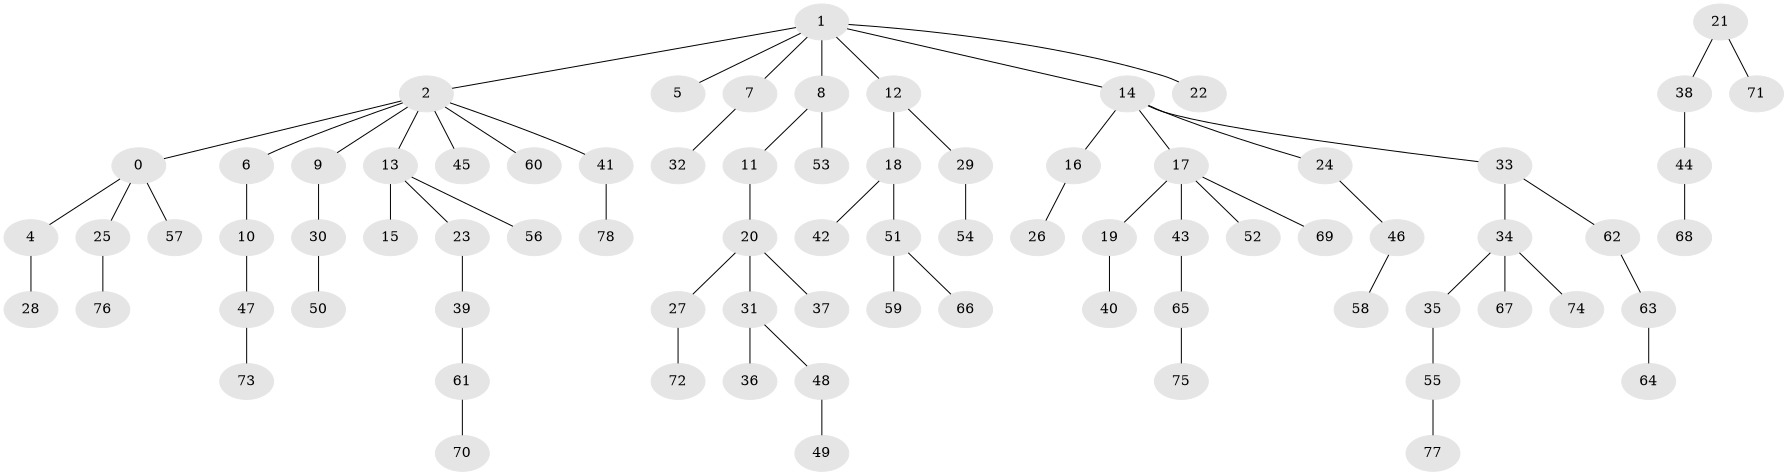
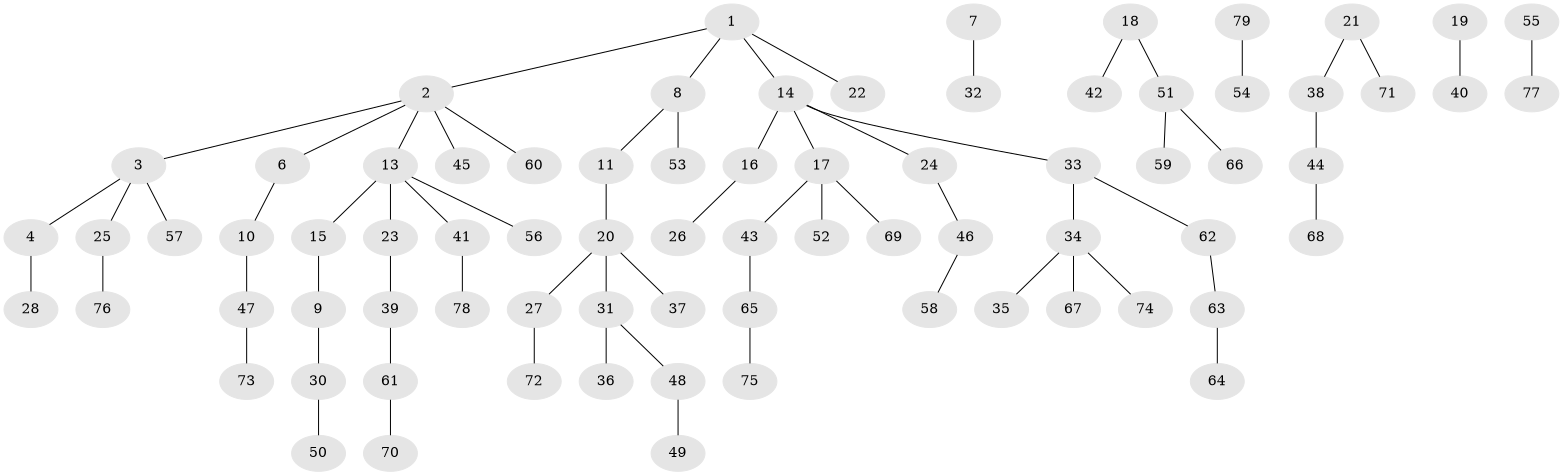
edge "1" -- "7": removed
node "5": removed
node "12": removed
edge "2" -- "41": now "13" -- "41"
edge "2" -- "9": now "15" -- "9"
node "0": label "0" -> "3"
node "29": label "29" -> "79"
edge "17" -- "19": removed
edge "35" -- "55": removed
